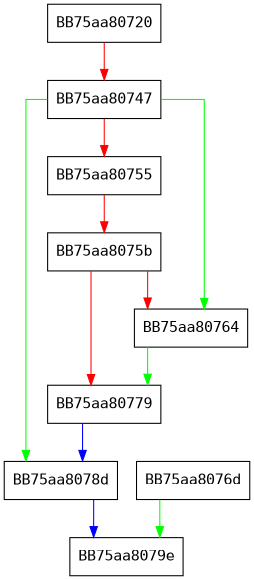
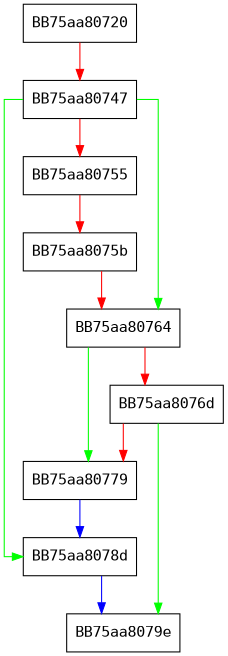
edge "BB75aa8075b" -> "BB75aa80779": now "BB75aa8076d" -> "BB75aa80779"
edge "BB75aa80764" -> "BB75aa8076d": added
